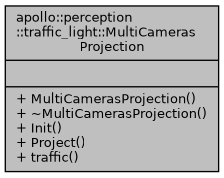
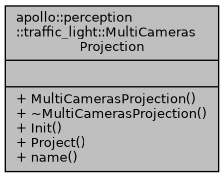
node "apollo::perception": text "+ traffic()" -> "+ name()"
